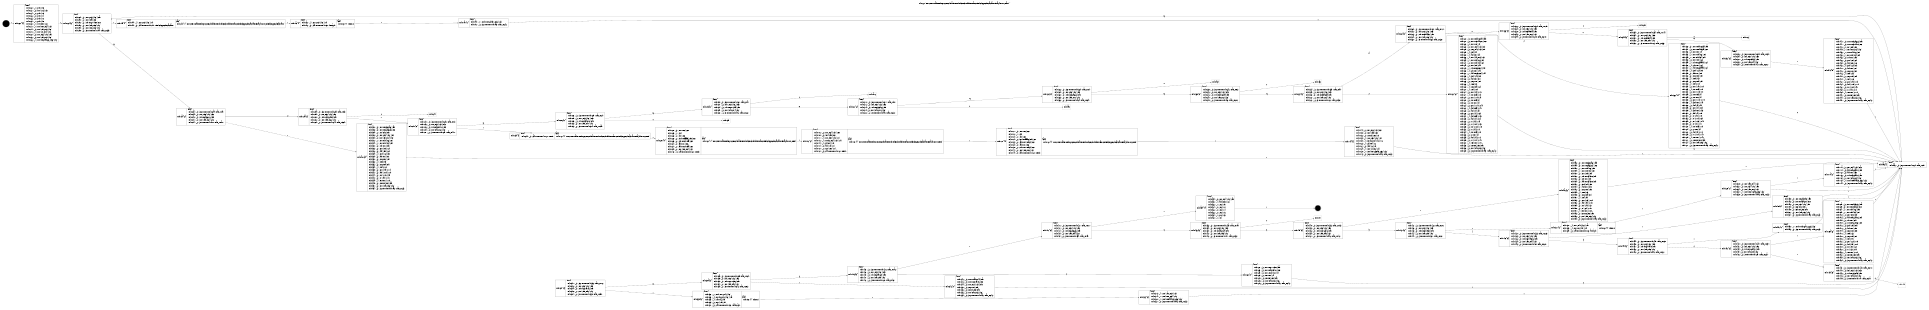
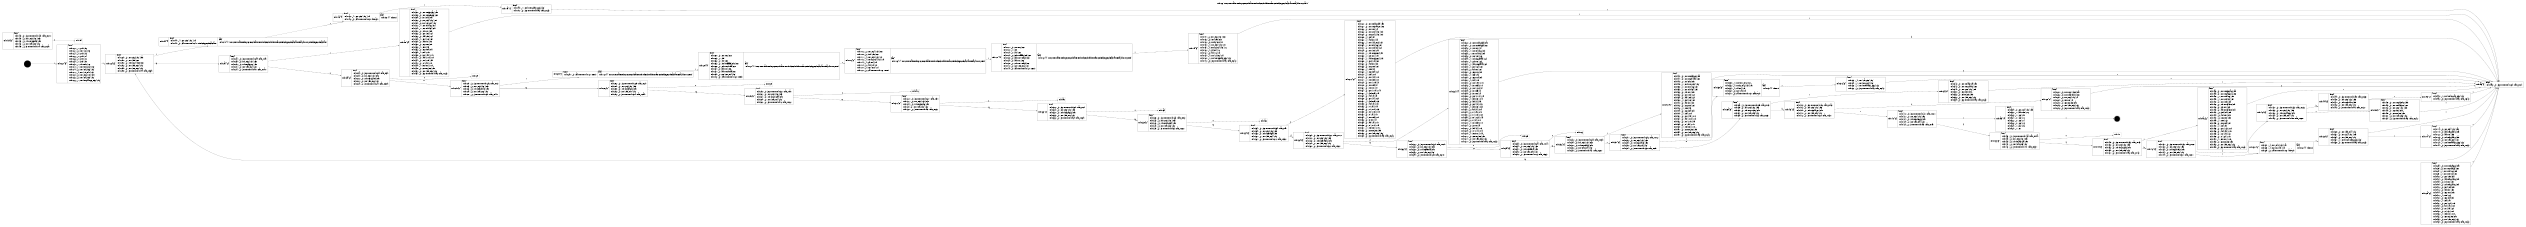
edge "0x4013b8 [25]" -> "0x4013d1 [25]": added, label "11"
node "0x4014b2 [25]": removed
